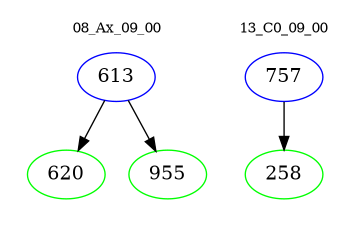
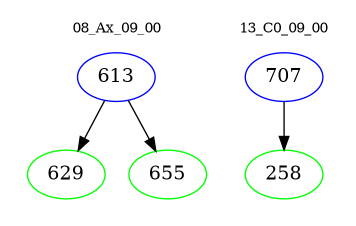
node "757": label "757" -> "707"
node "620": label "620" -> "629"
node "955": label "955" -> "655"
